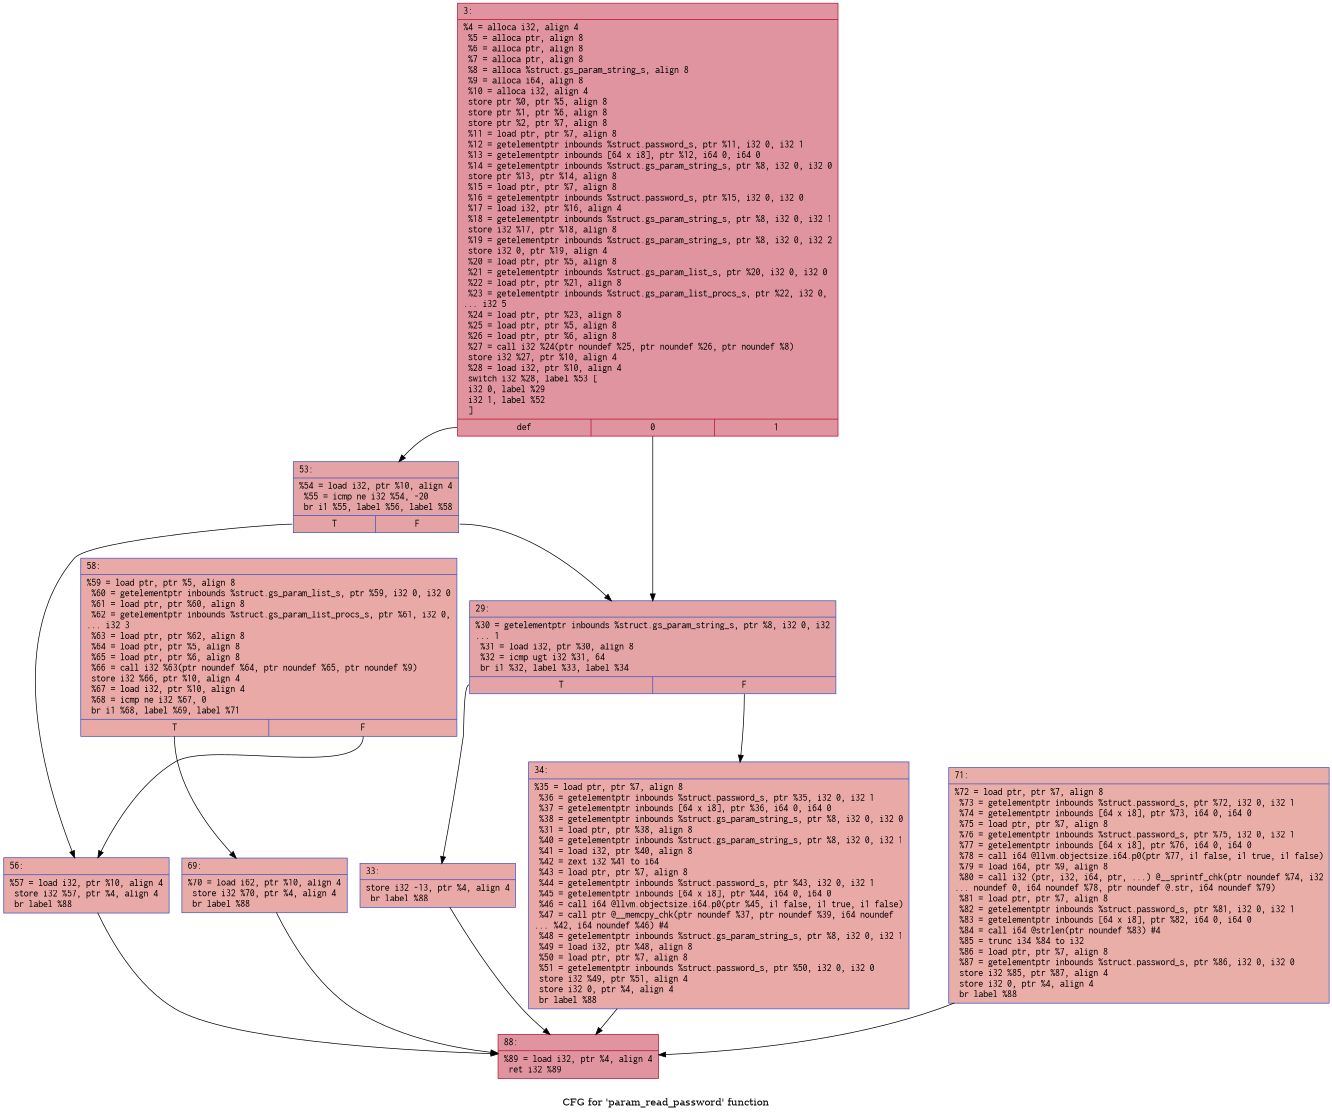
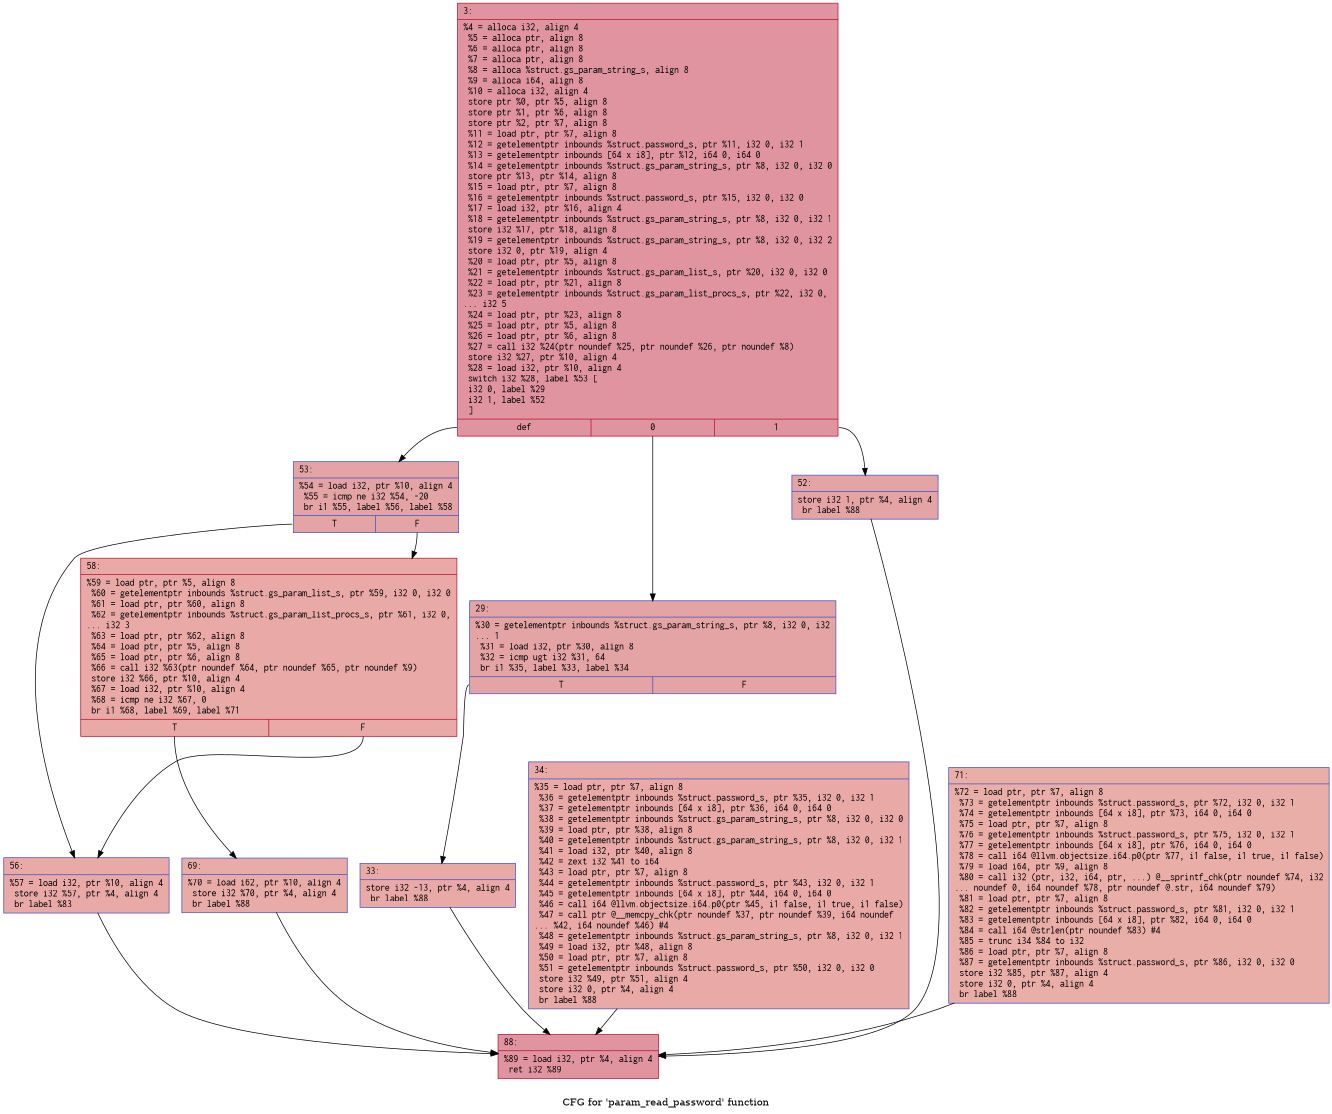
node "52:": added
edge "53:" -> "29:": now "53:" -> "58:"
node "58:": color #3d50c3ff -> #b70d28ff
node "29:": text "br i1 %32, label %33, label %34" -> "br i1 %35, label %33, label %34"
edge "29:" -> "34:": removed
node "34:": text "%31 = load ptr, ptr %38, align 8" -> "%39 = load ptr, ptr %38, align 8"
node "56:": text "br label %88" -> "br label %83"
